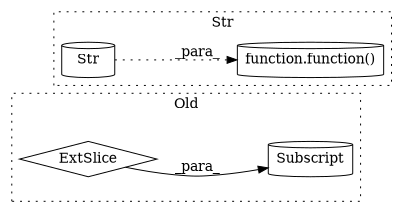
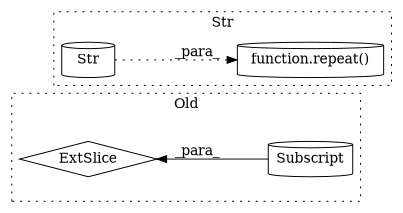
node "function.function()": label "function.function()" -> "function.repeat()"
edge "ExtSlice" -> "Subscript": reversed
